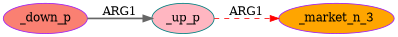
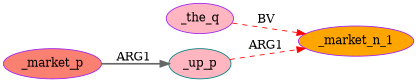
node "_down_p": label "_down_p" -> "_market_p"
node "_the_q": added
node "_market_n_3": label "_market_n_3" -> "_market_n_1"
